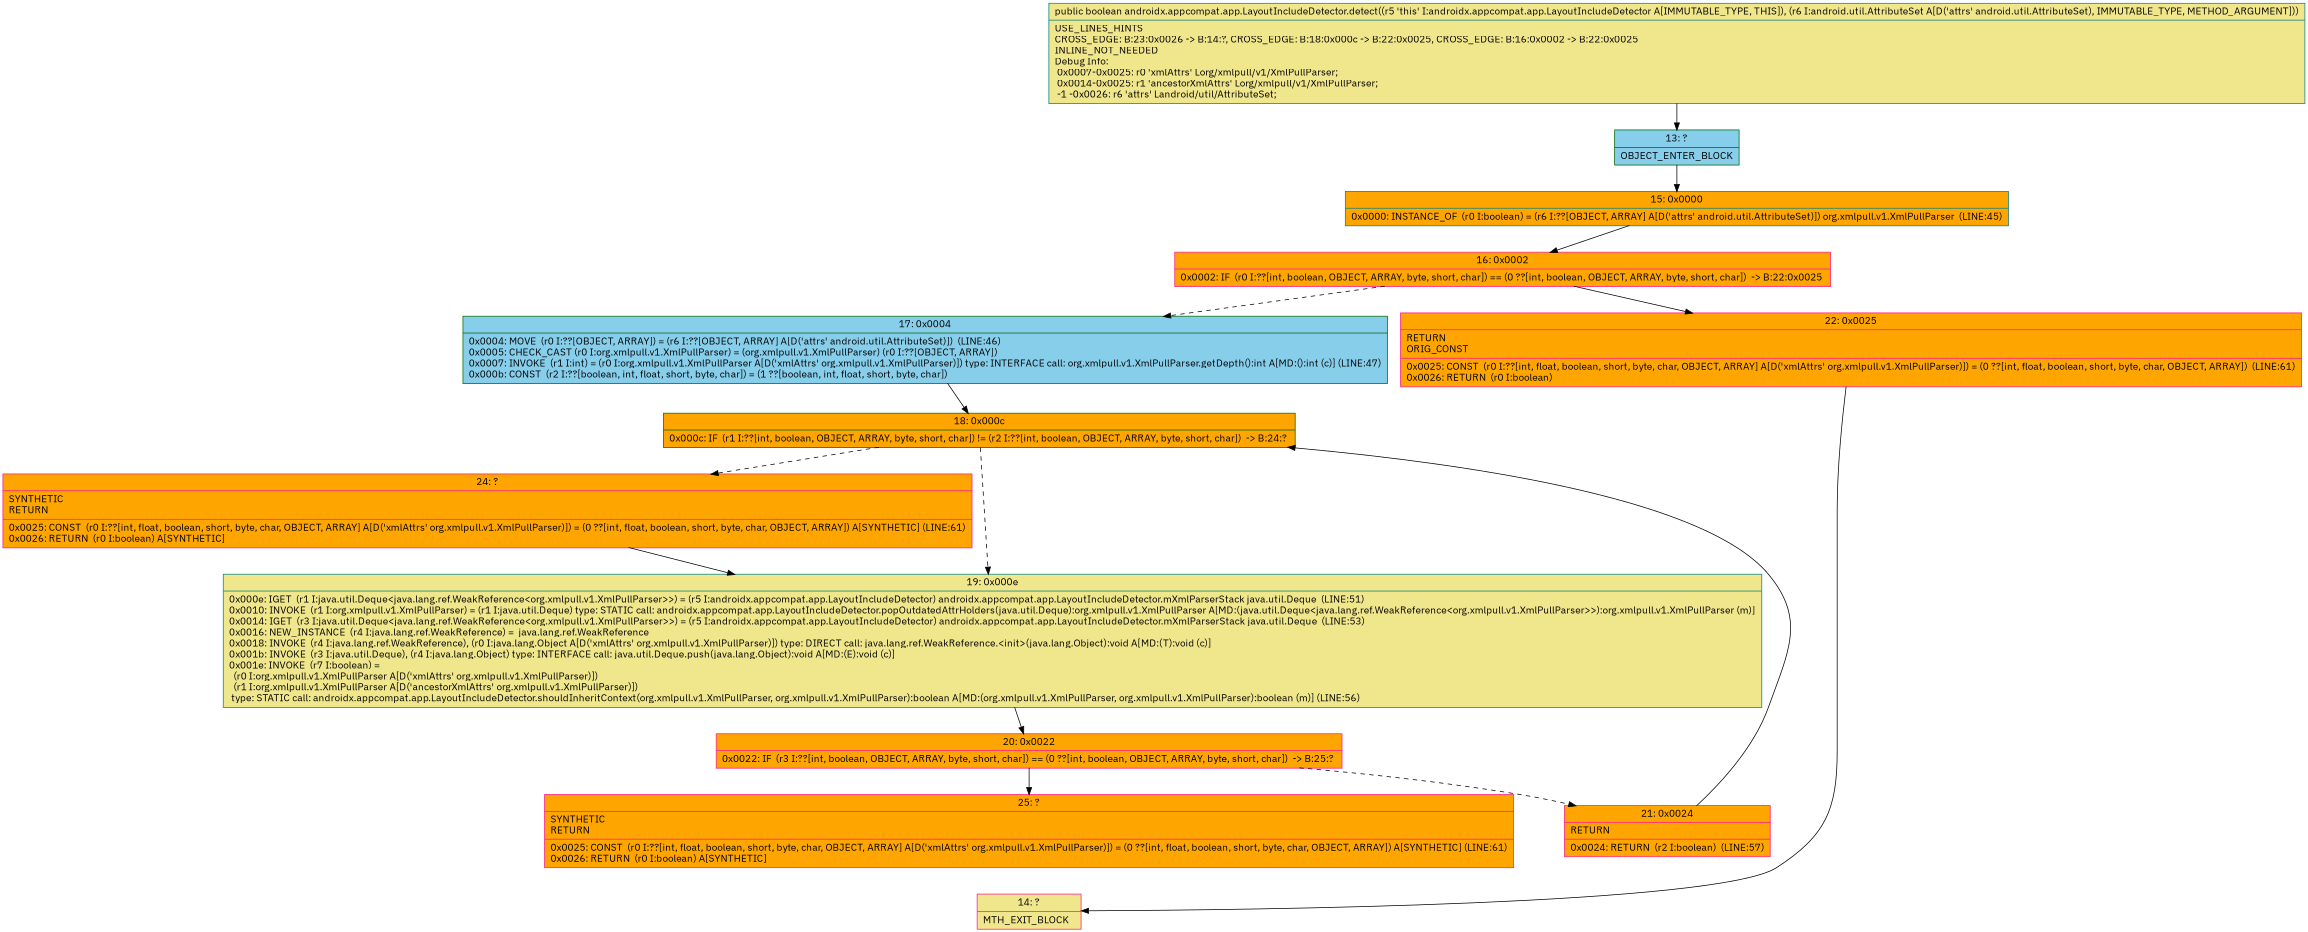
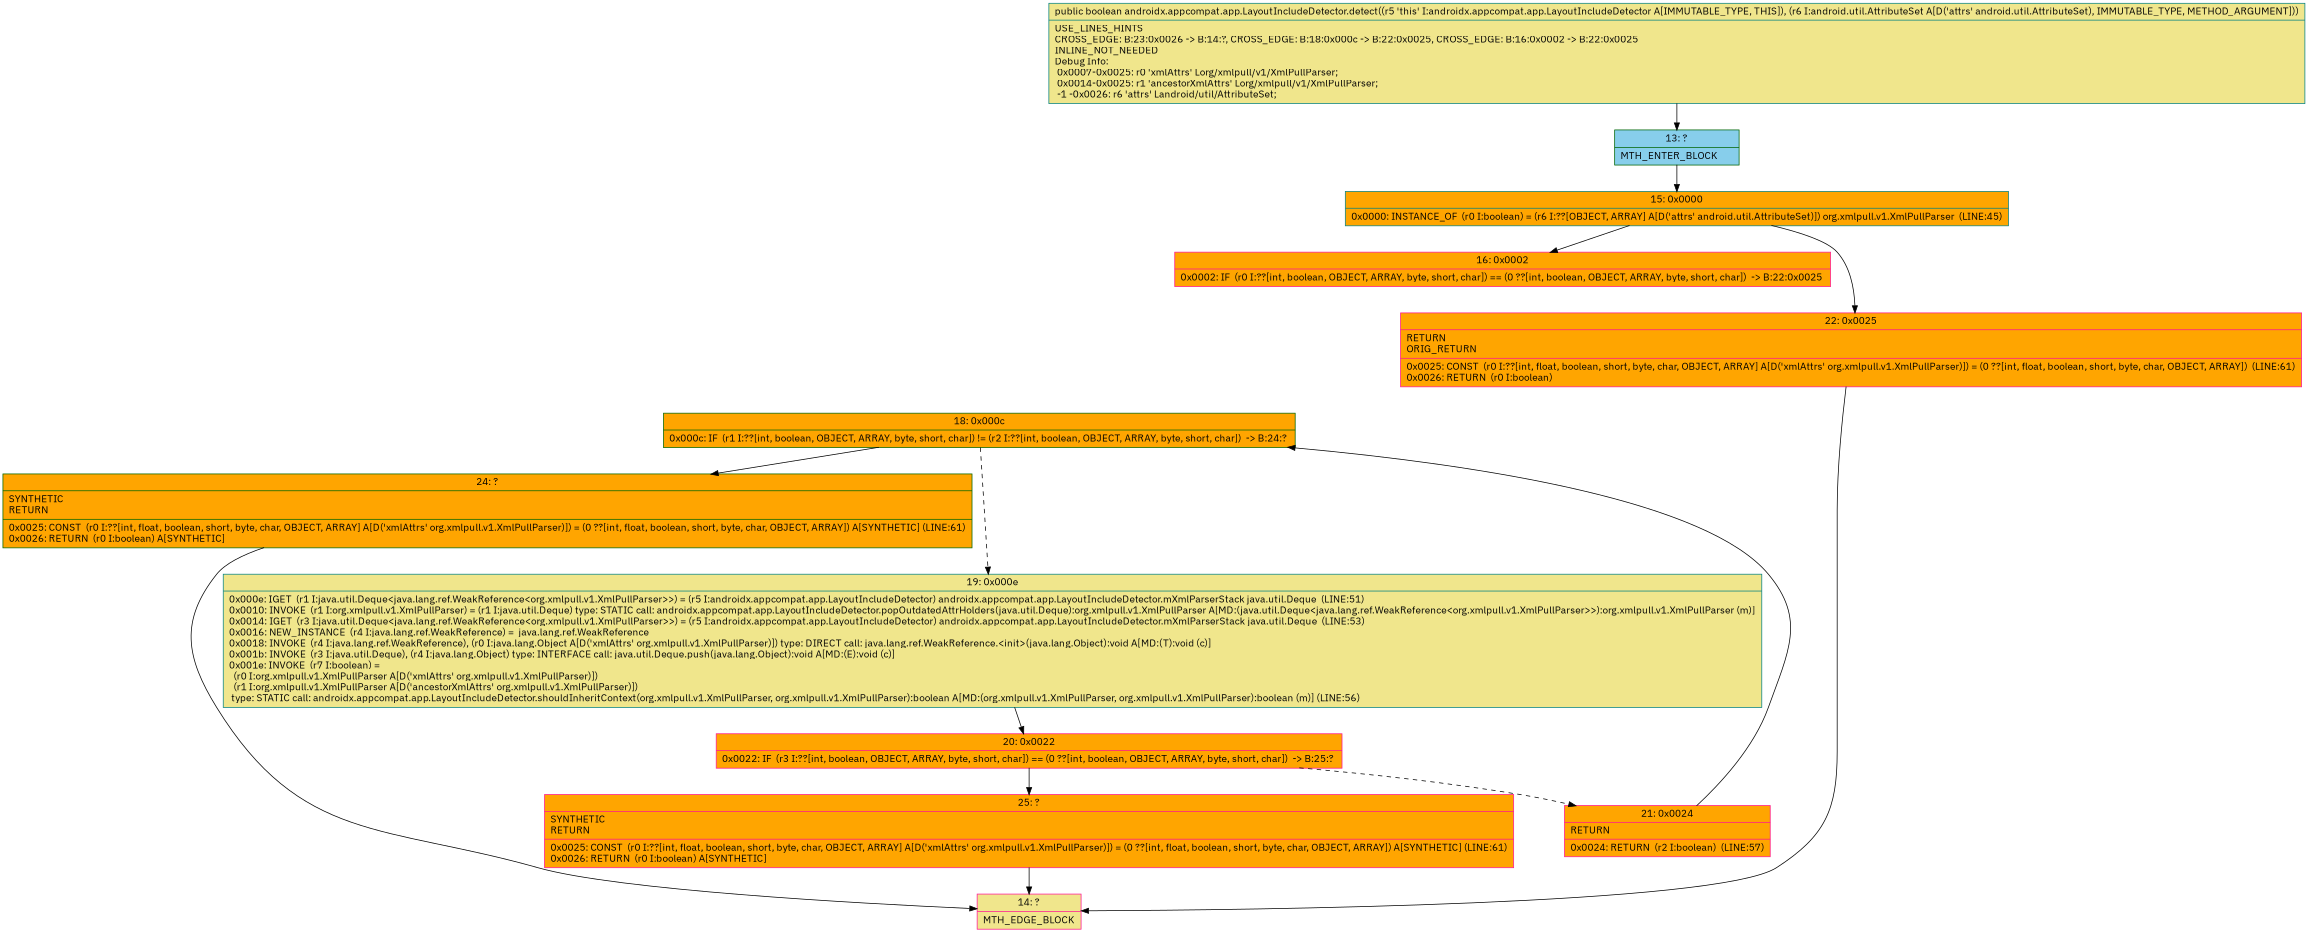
node "13: ?": text "OBJECT_ENTER_BLOCK" -> "MTH_ENTER_BLOCK"
edge "16: 0x0002" -> "22: 0x0025": now "15: 0x0000" -> "22: 0x0025"
node "22: 0x0025": text "ORIG_CONST" -> "ORIG_RETURN"
node "17: 0x0004": removed
edge "18: 0x000c" -> "24: ?": style dashed -> solid
node "24: ?": color deeppink -> darkgreen
edge "24: ?" -> "19: 0x000e": now "24: ?" -> "14: ?"
edge "25: ?" -> "14: ?": added
node "14: ?": text "MTH_EXIT_BLOCK" -> "MTH_EDGE_BLOCK"
